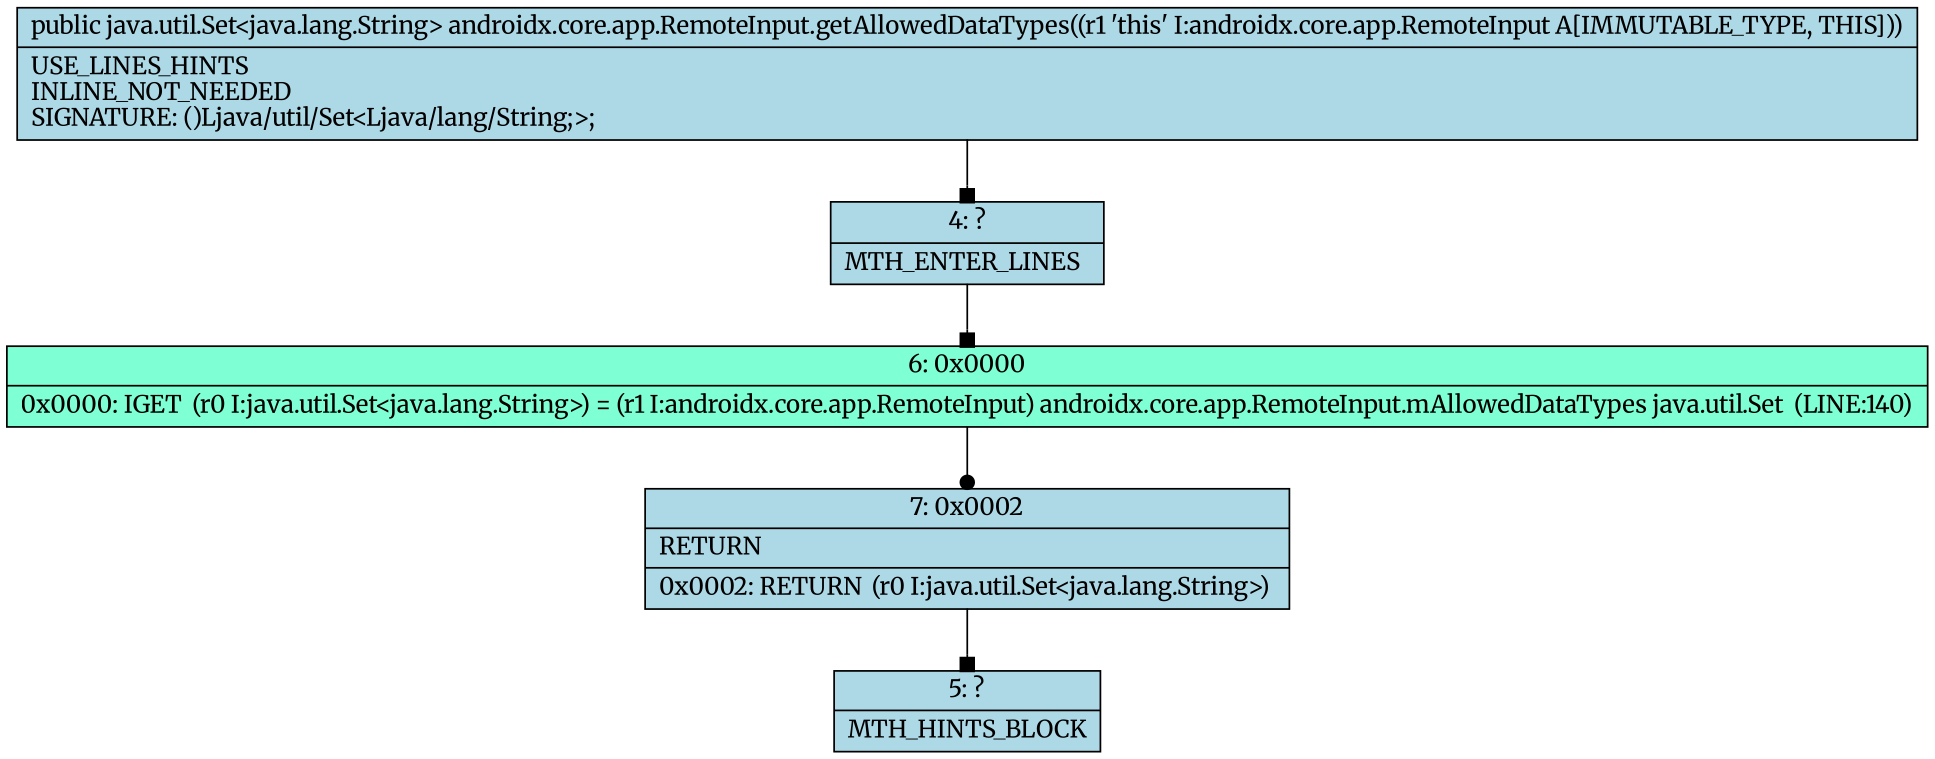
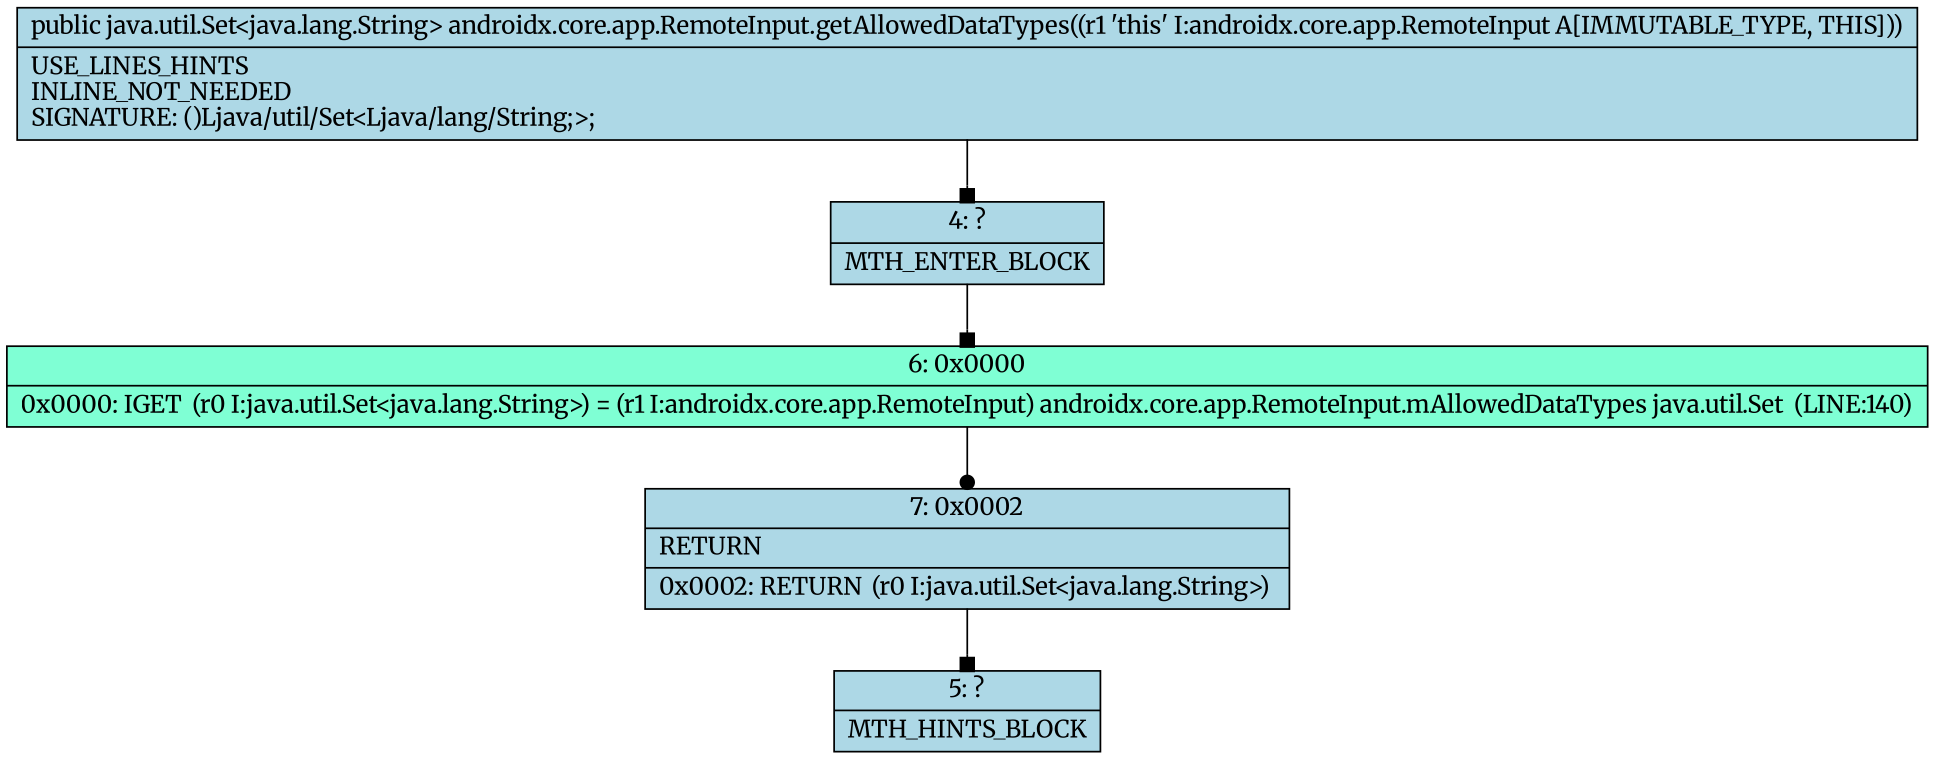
node "4: ?": text "MTH_ENTER_LINES" -> "MTH_ENTER_BLOCK"
